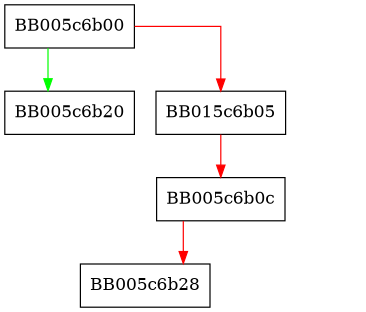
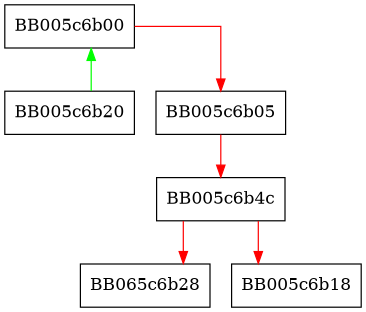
edge "BB005c6b00" -> "BB005c6b20": reversed
node "BB015c6b05": label "BB015c6b05" -> "BB005c6b05"
node "BB005c6b0c": label "BB005c6b0c" -> "BB005c6b4c"
node "BB005c6b28": label "BB005c6b28" -> "BB065c6b28"
node "BB005c6b18": added
